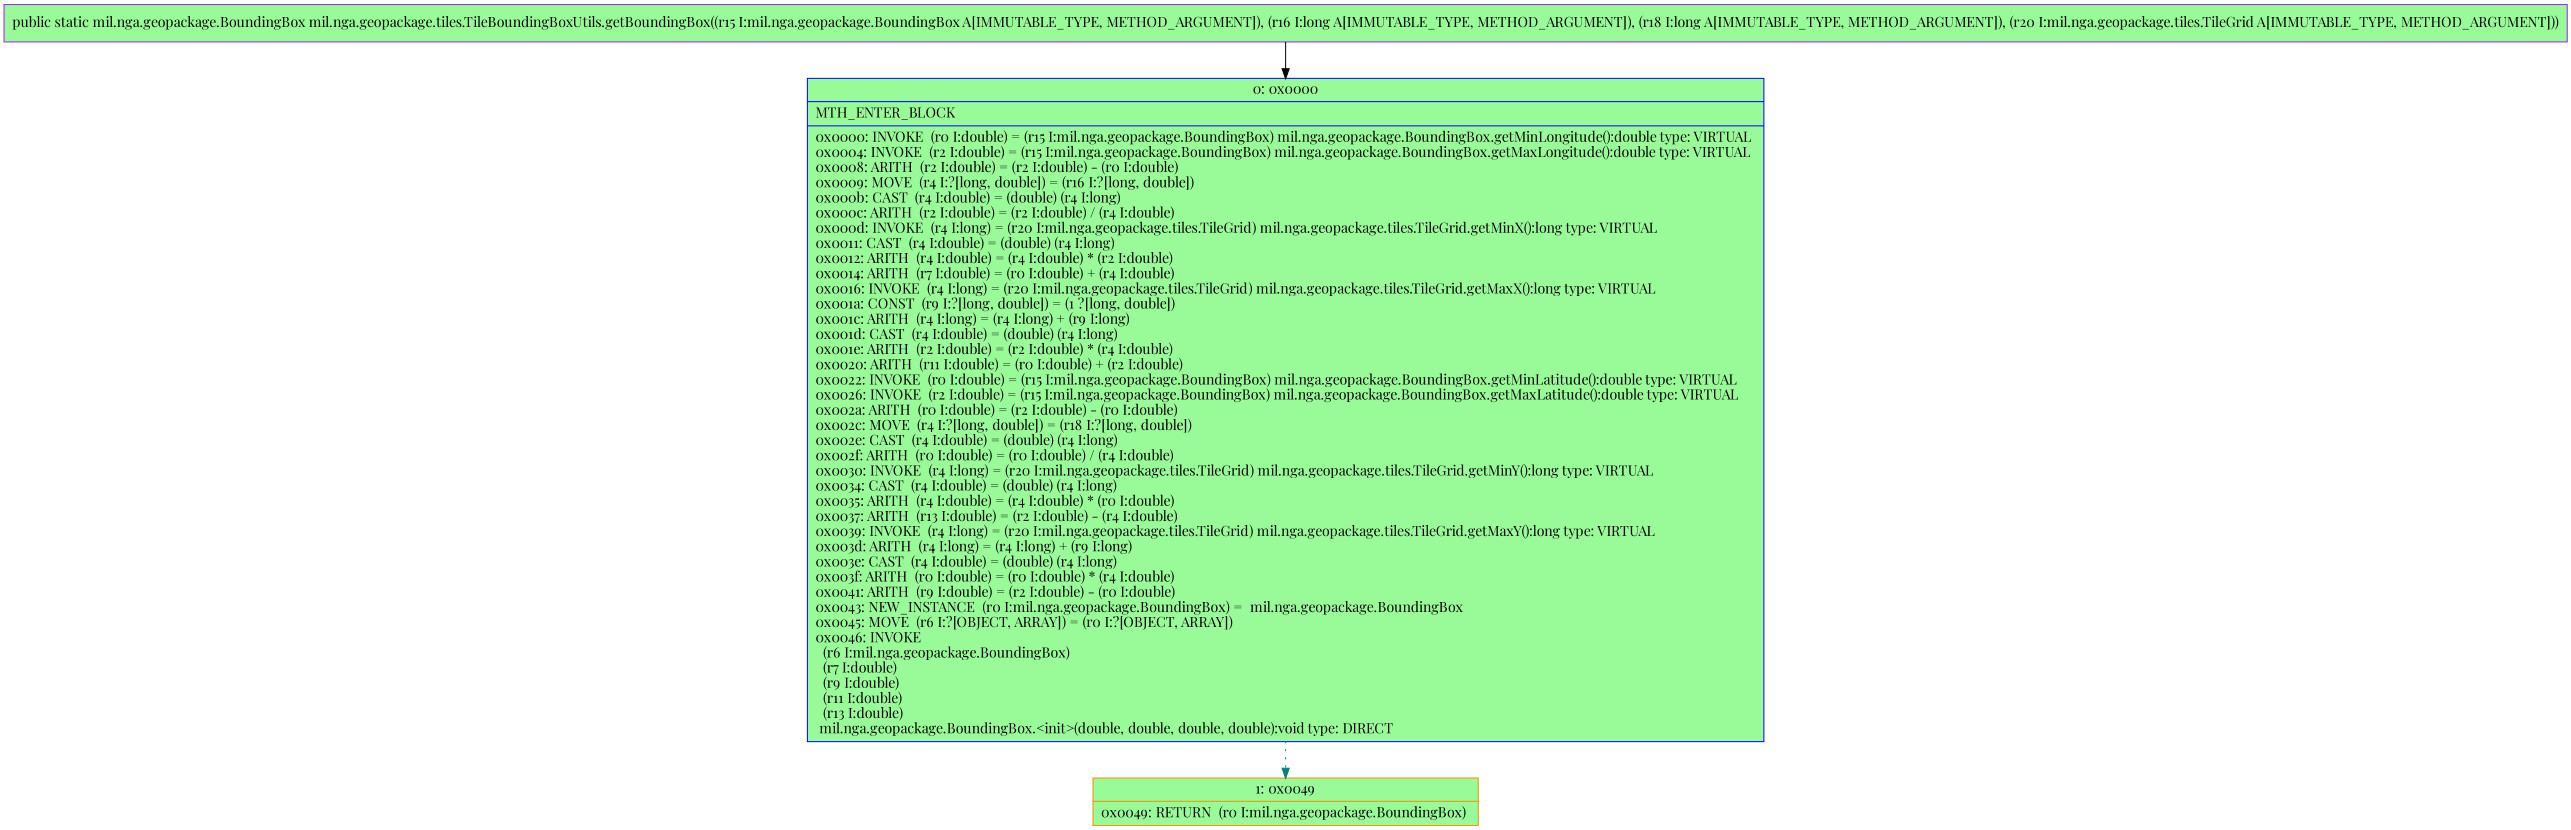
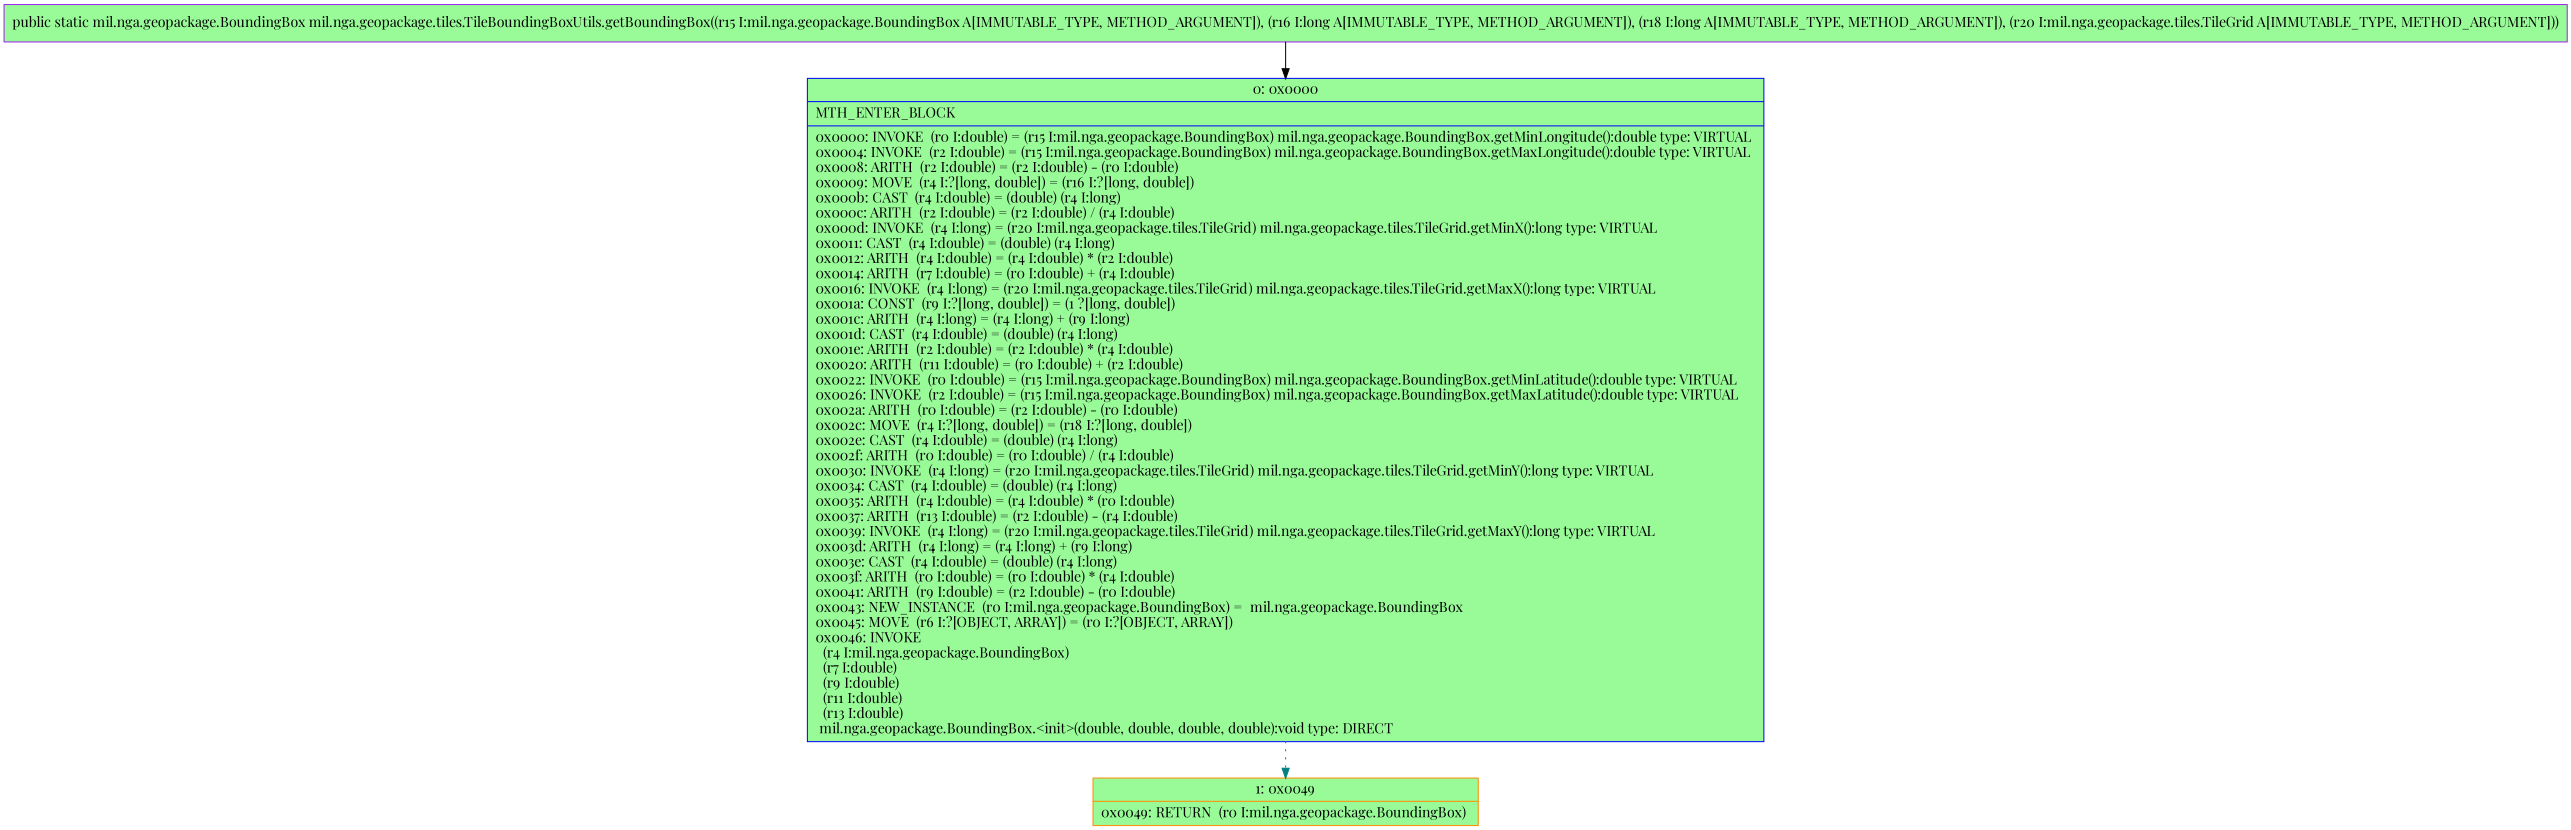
node "0: 0x0000": text "(r6 I:mil.nga.geopackage.BoundingBox)" -> "(r4 I:mil.nga.geopackage.BoundingBox)"
